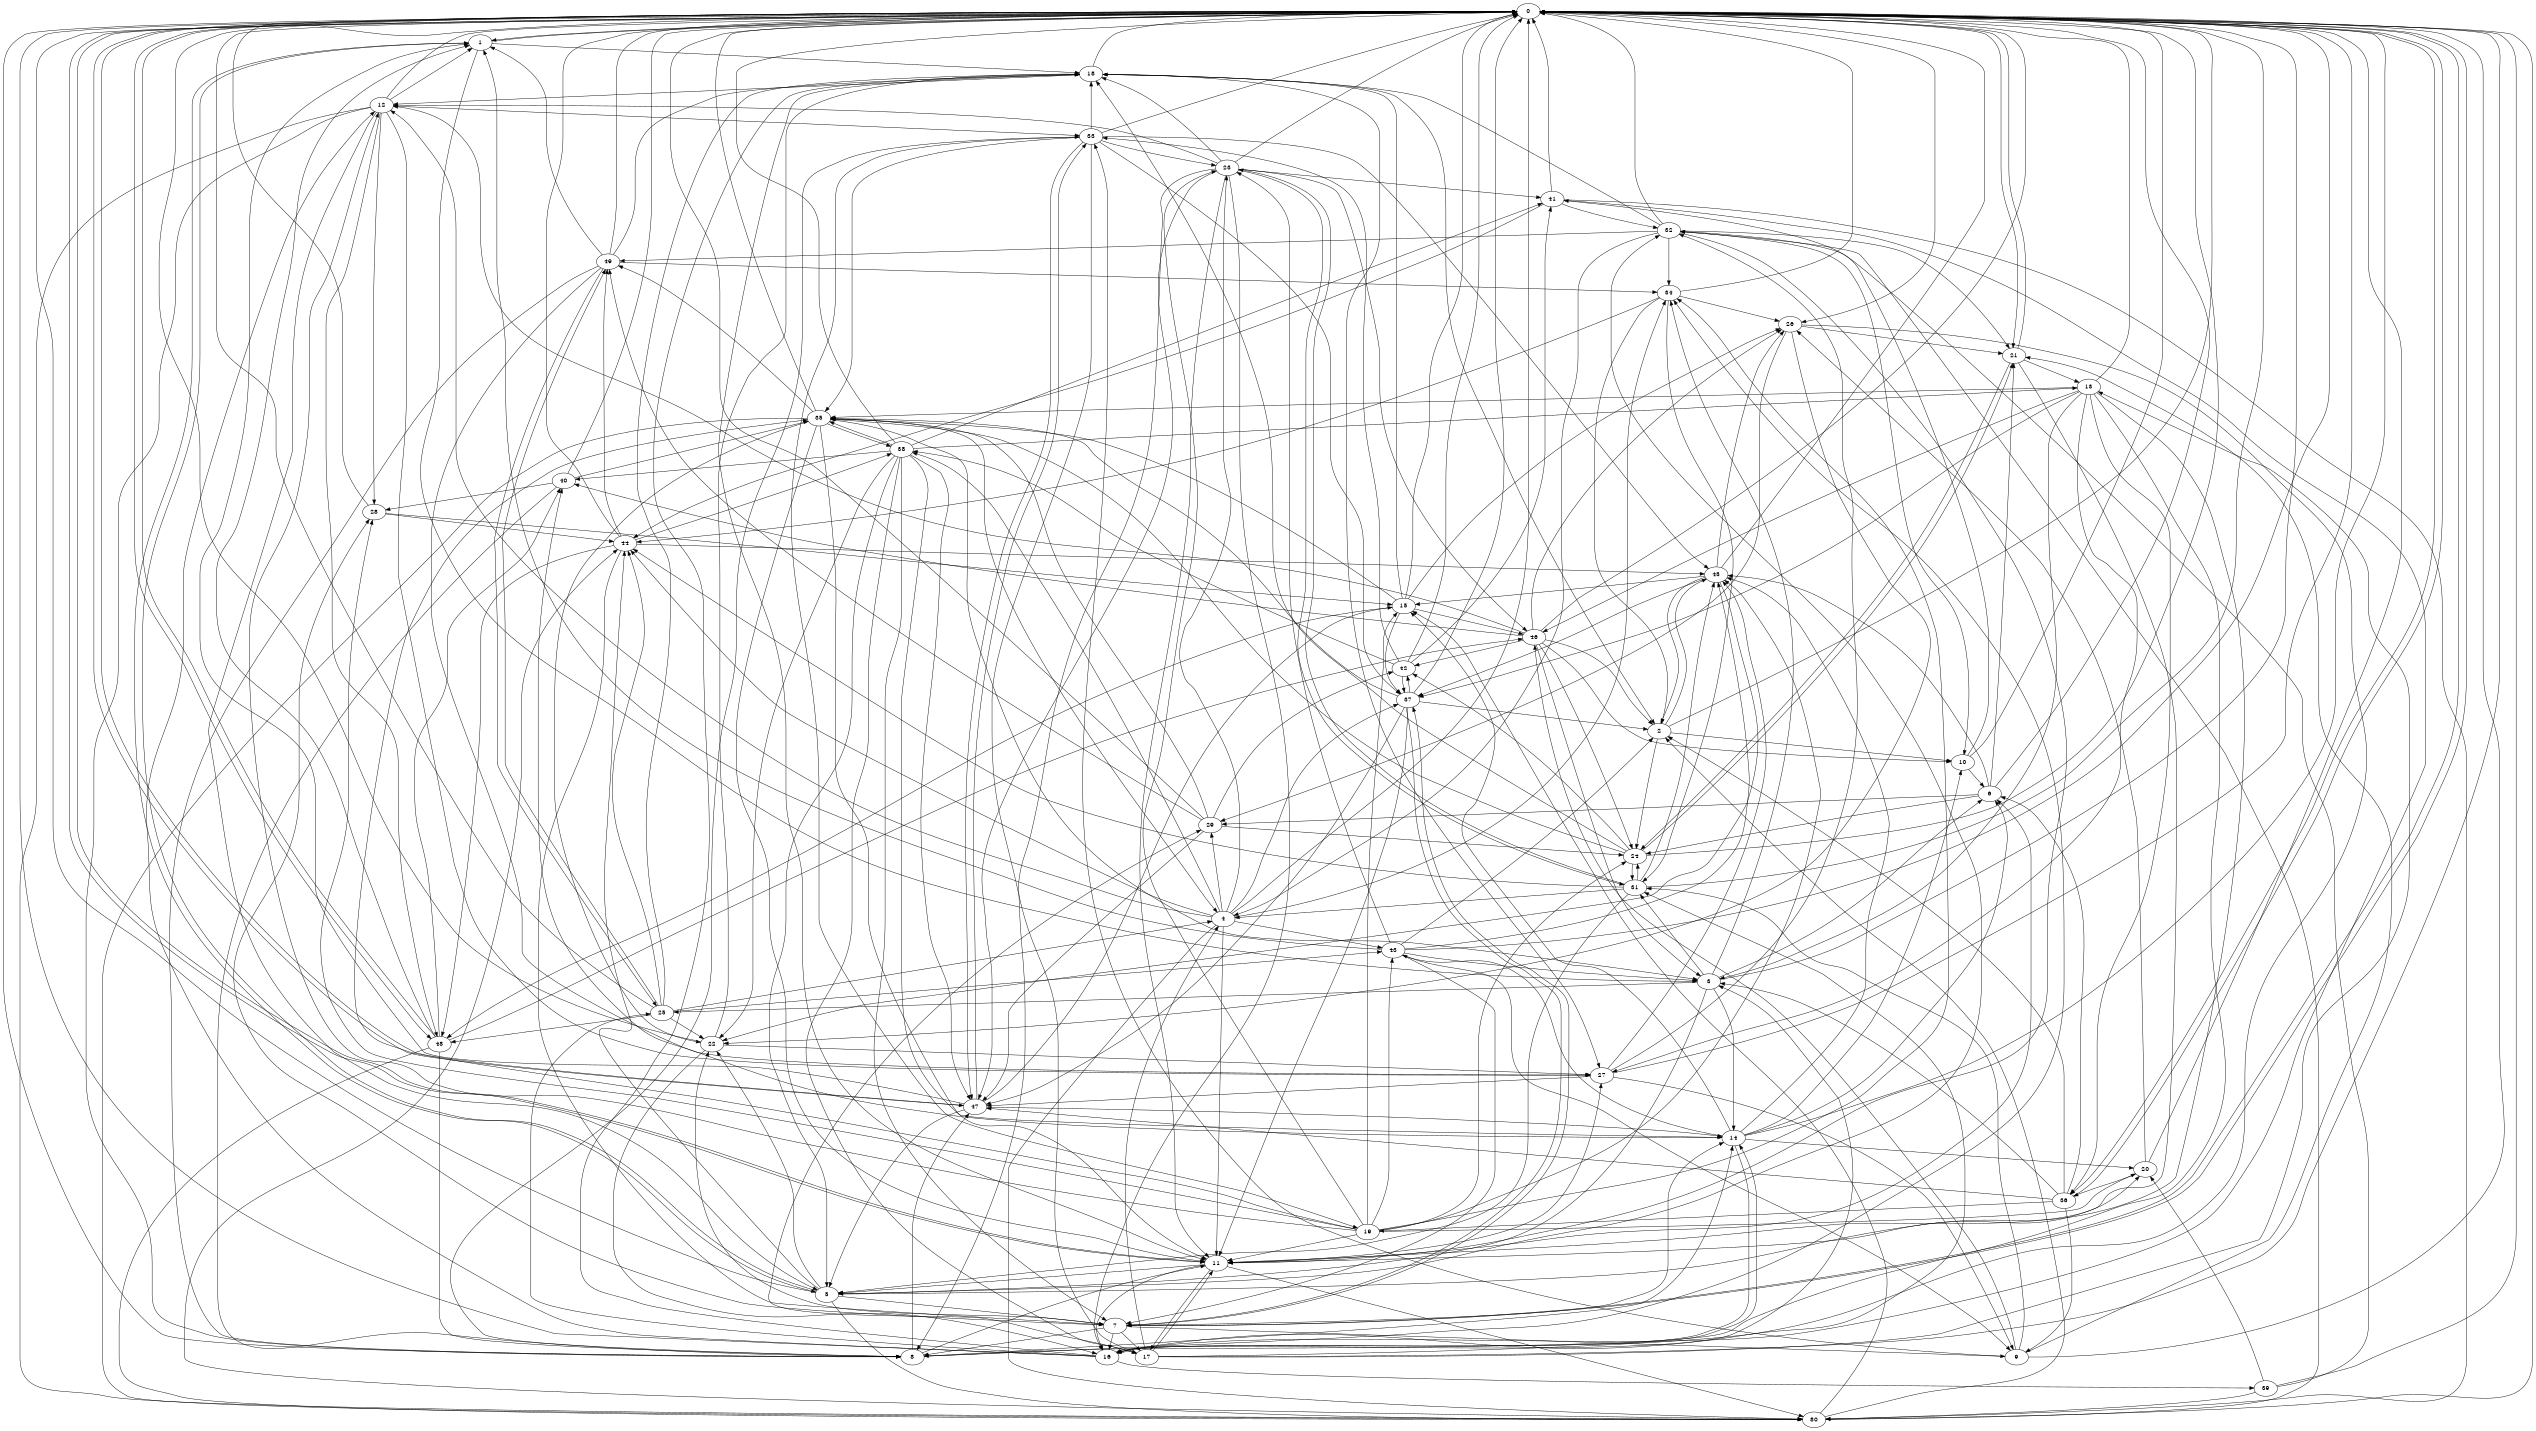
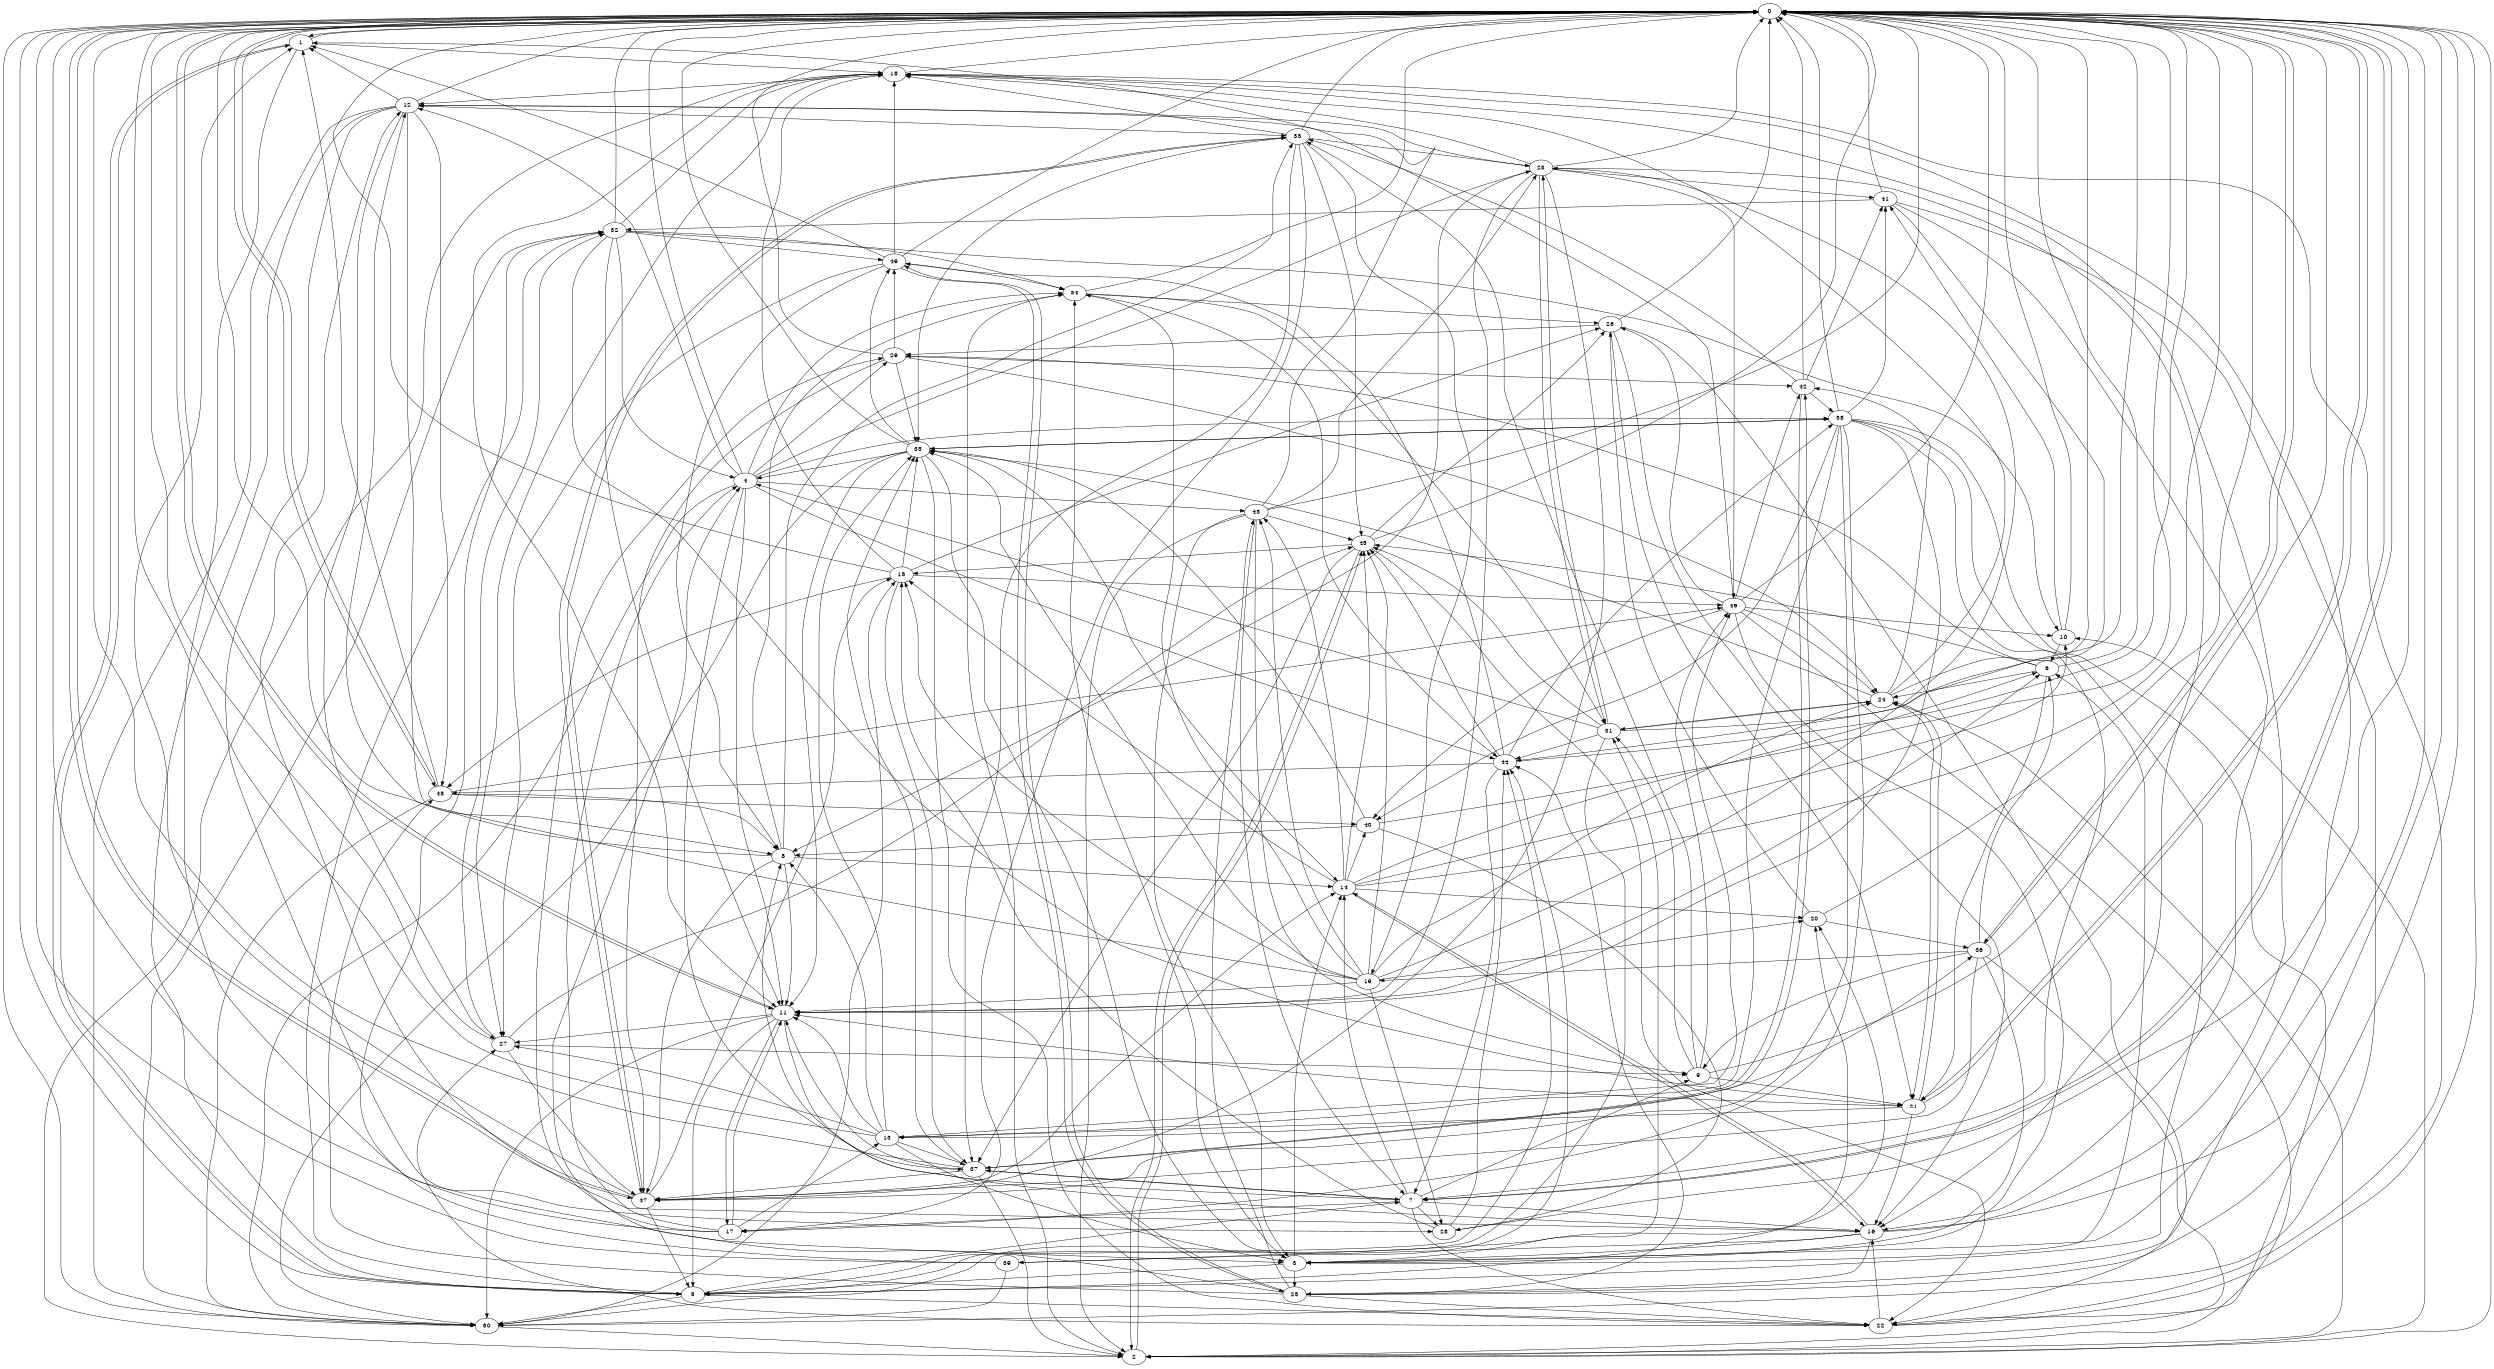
edge "0" -> "26": reversed
edge "21" -> "16": added
edge "17" -> "31": removed
